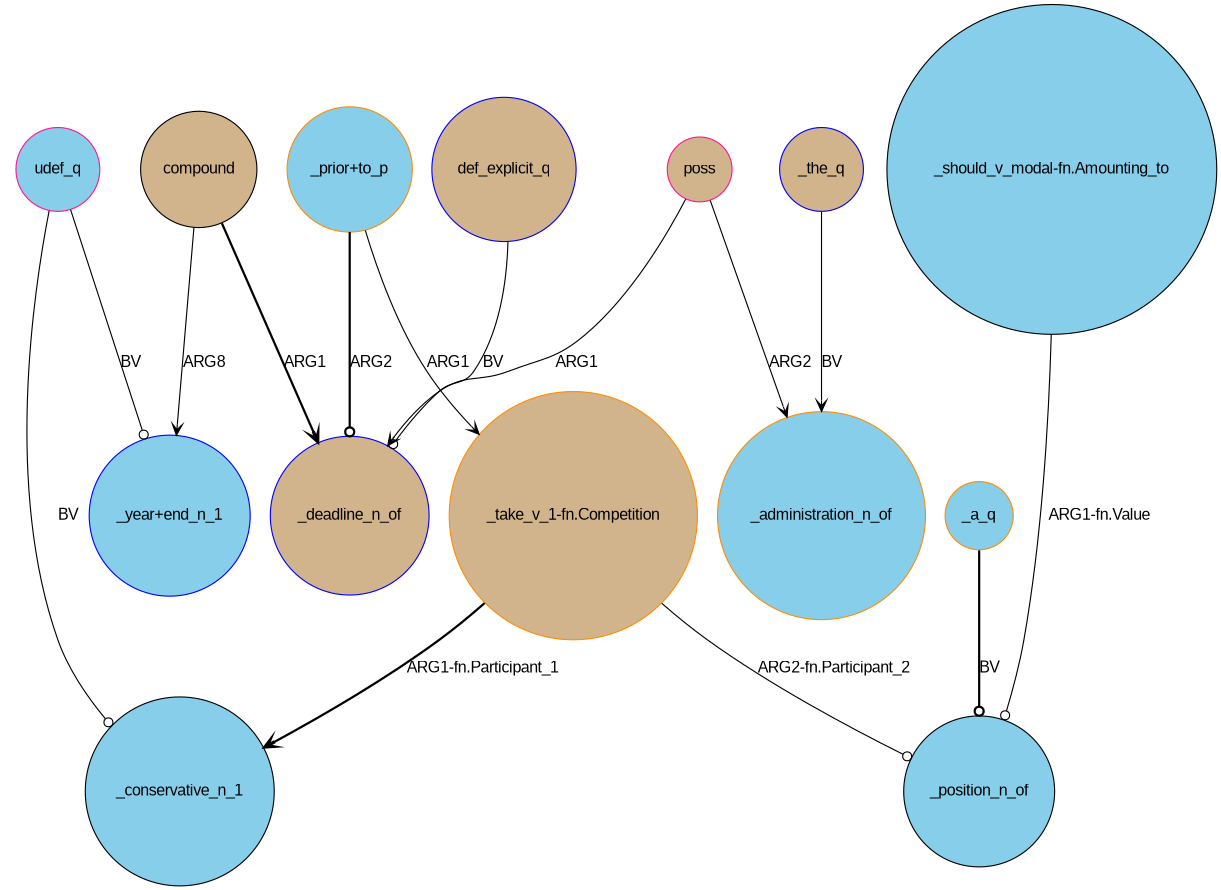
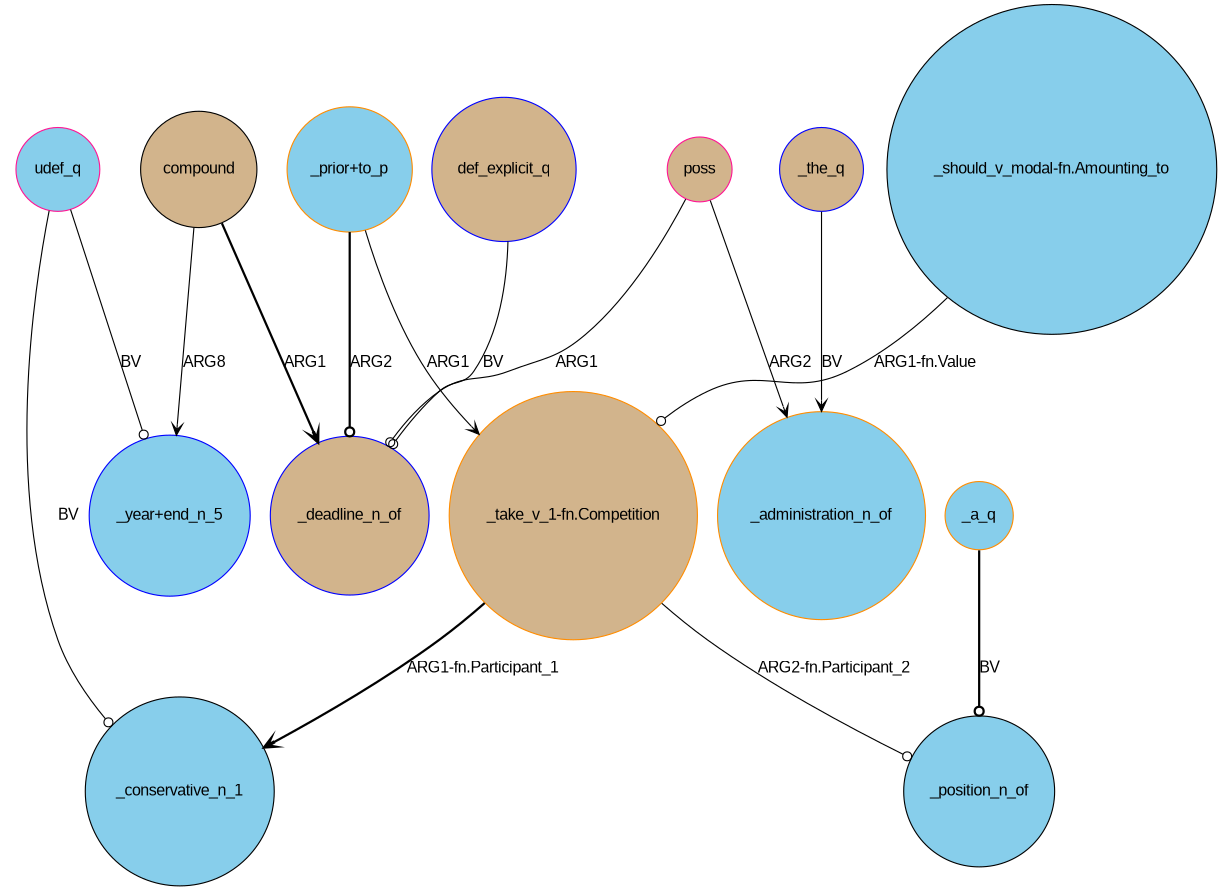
edge "poss" -> "_deadline_n_of": arrowhead vee -> odot
node "_year+end_n_1": label "_year+end_n_1" -> "_year+end_n_5"
edge "_should_v_modal-fn.Amounting_to" -> "_position_n_of": now "_should_v_modal-fn.Amounting_to" -> "_take_v_1-fn.Competition"
